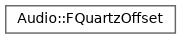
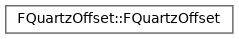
node "Audio::FQuartzOffset": label "Audio::FQuartzOffset" -> "FQuartzOffset::FQuartzOffset"
